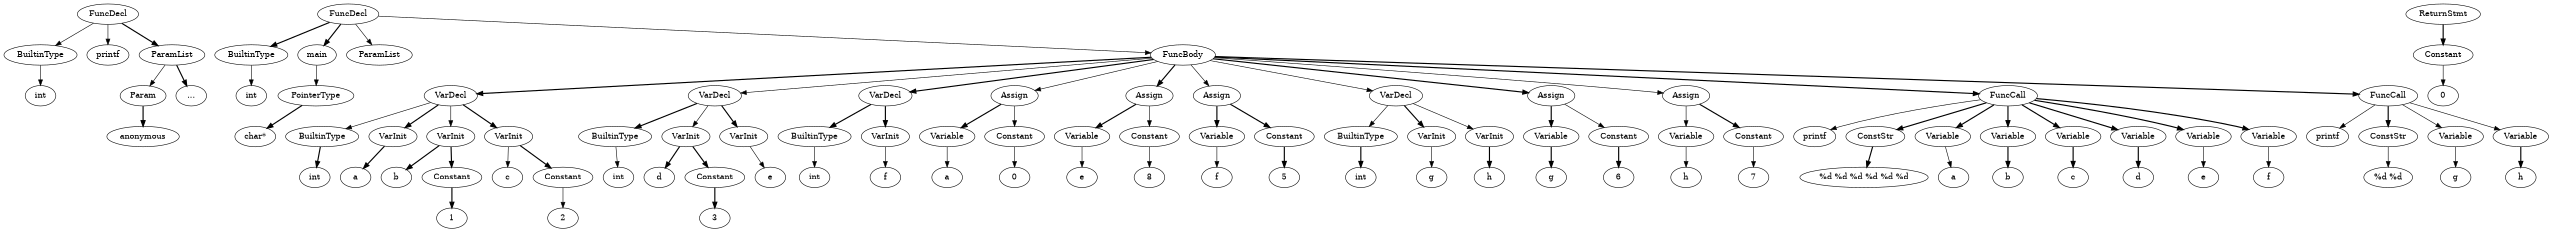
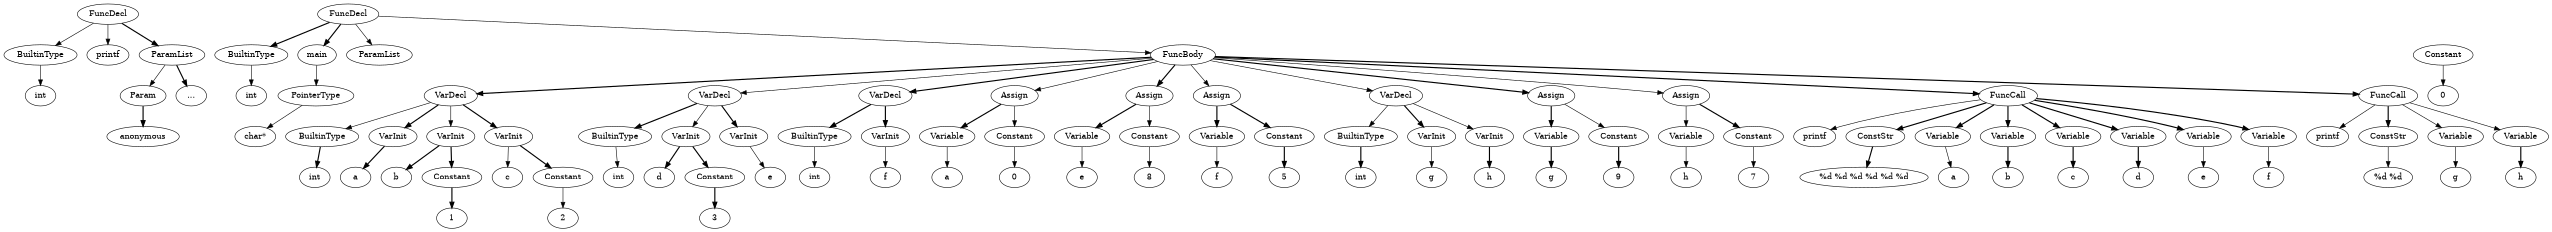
node "ReturnStmt": removed
edge "PointerType" -> "char*": style bold -> solid
node "6": label "6" -> "9"
